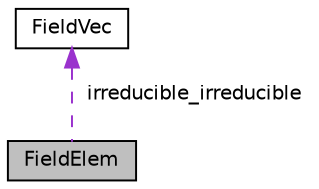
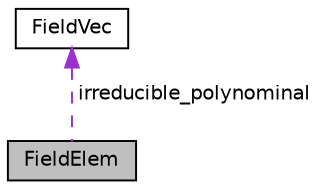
edge "FieldElem" -> "FieldVec": label " irreducible_irreducible" -> " irreducible_polynominal"
